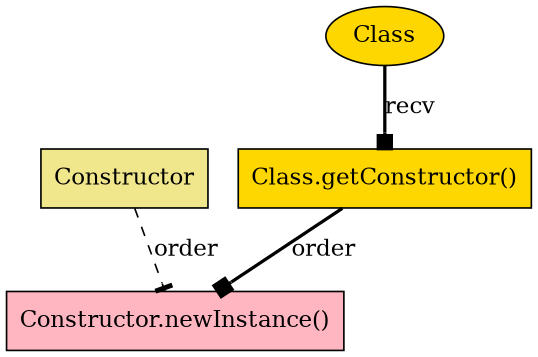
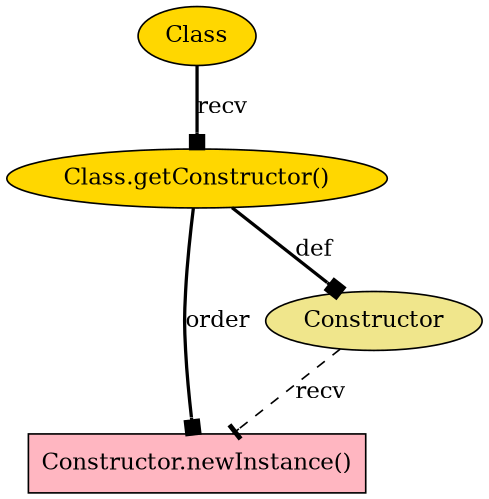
node "Constructor": shape box -> ellipse
node "Class.getConstructor()": shape box -> ellipse
edge "Class.getConstructor()" -> "Constructor": added, label "def"
edge "Constructor" -> "Constructor.newInstance()": label "order" -> "recv"
